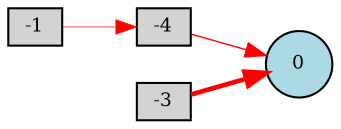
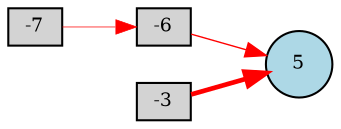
node "-1": label "-1" -> "-7"
node "-4": label "-4" -> "-6"
node "0": label "0" -> "5"
